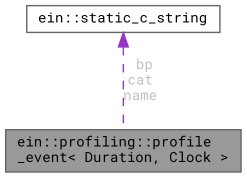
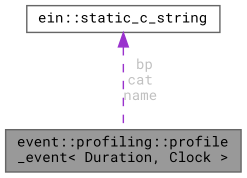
node "ein::profiling::profile _event< Duration, Clock >": label "ein::profiling::profile _event< Duration, Clock >" -> "event::profiling::profile _event< Duration, Clock >"
